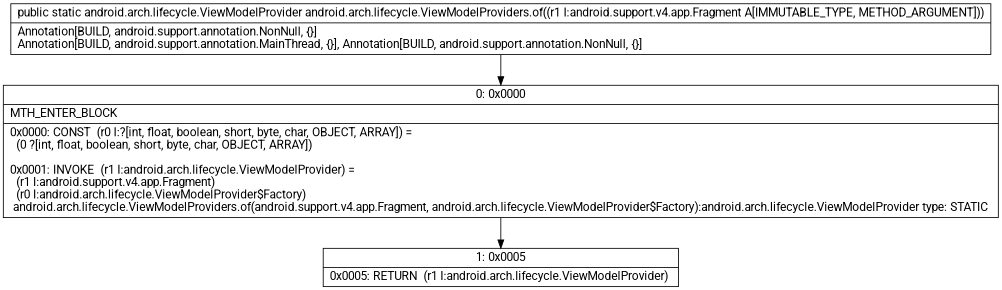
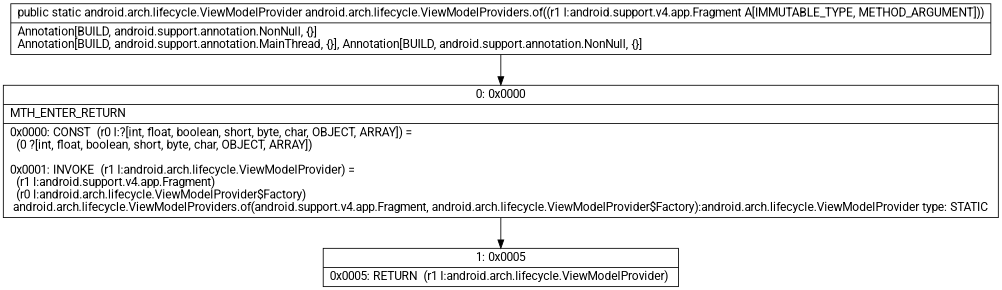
node "0: 0x0000": text "MTH_ENTER_BLOCK" -> "MTH_ENTER_RETURN"
